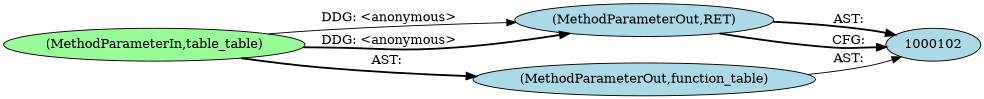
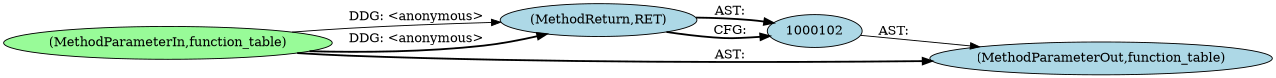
node "(MethodParameterOut,RET)": label "(MethodParameterOut,RET)" -> "(MethodReturn,RET)"
node "(MethodParameterIn,table_table)": label "(MethodParameterIn,table_table)" -> "(MethodParameterIn,function_table)"
edge "(MethodParameterOut,function_table)" -> "1000102": reversed
